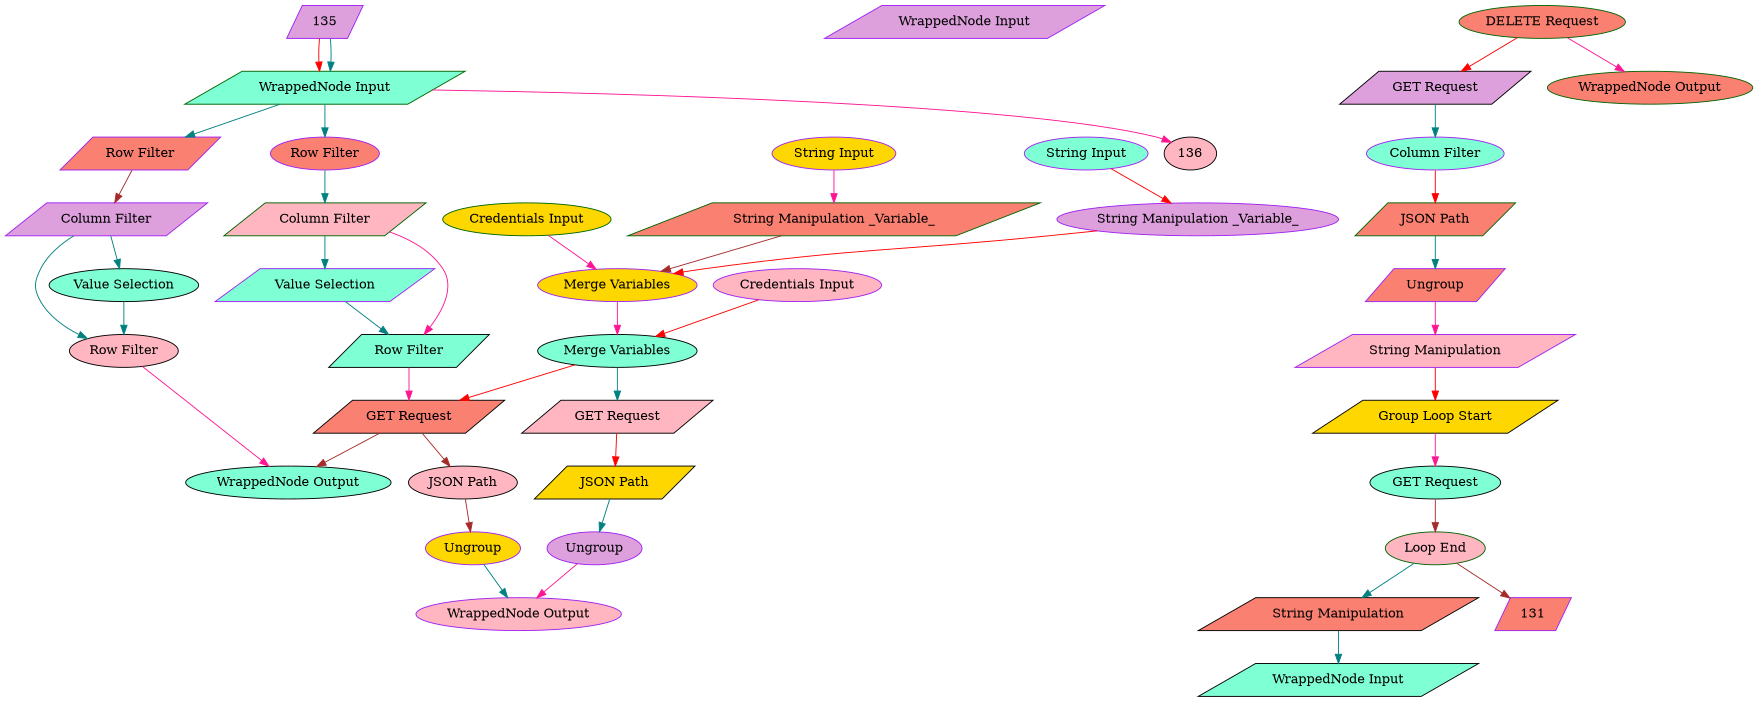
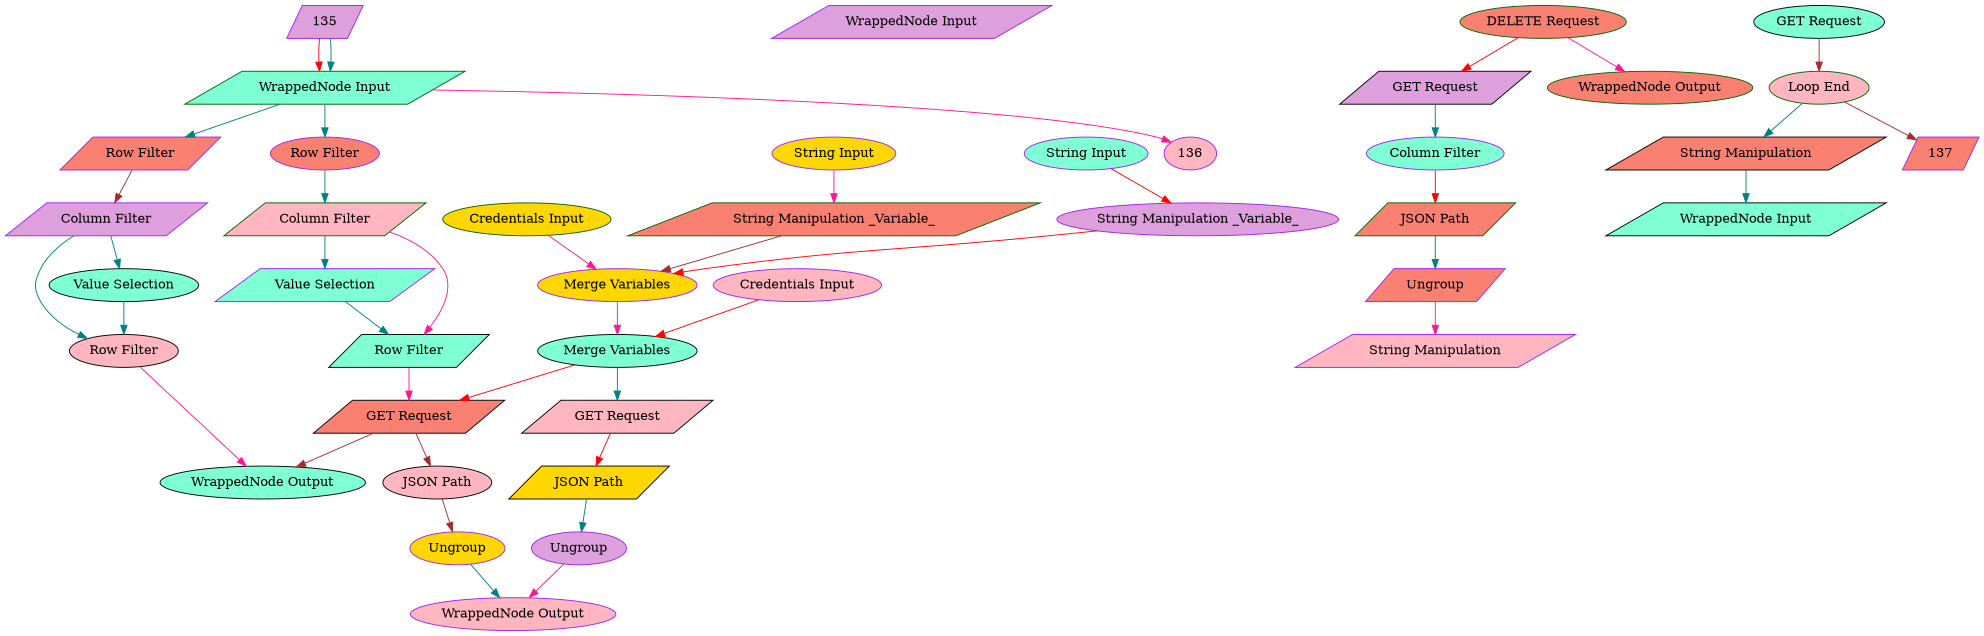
node "136": color black -> purple
node "Group Loop Start": removed
node "131": label "131" -> "137"
